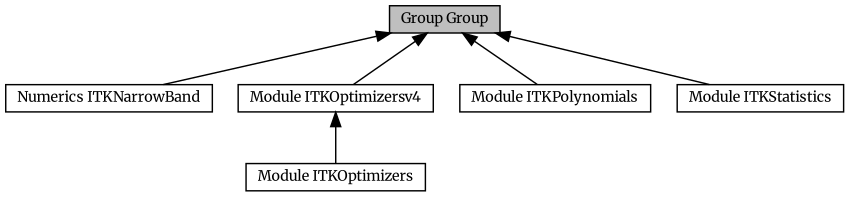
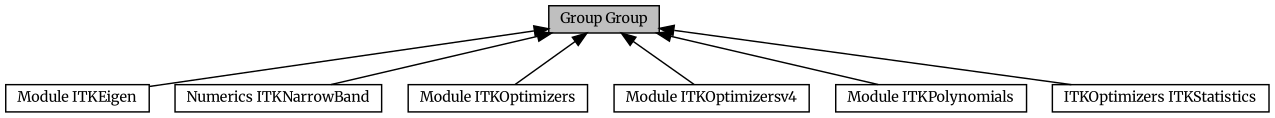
node "Module ITKEigen": added
node "Module ITKStatistics": label "Module ITKStatistics" -> "ITKOptimizers ITKStatistics"
edge "Module ITKOptimizers" -> "Module ITKOptimizersv4": now "Module ITKOptimizers" -> "Group Group"
